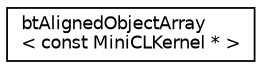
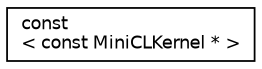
node "btAlignedObjectArray < const MiniCLKernel * >": label "btAlignedObjectArray < const MiniCLKernel * >" -> "const < const MiniCLKernel * >"
